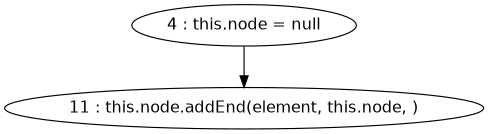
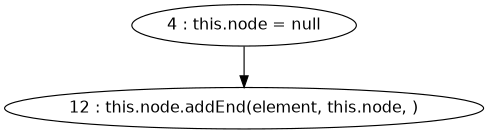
node "11 : this.node.addEnd(element, this.node, )": label "11 : this.node.addEnd(element, this.node, )" -> "12 : this.node.addEnd(element, this.node, )"
